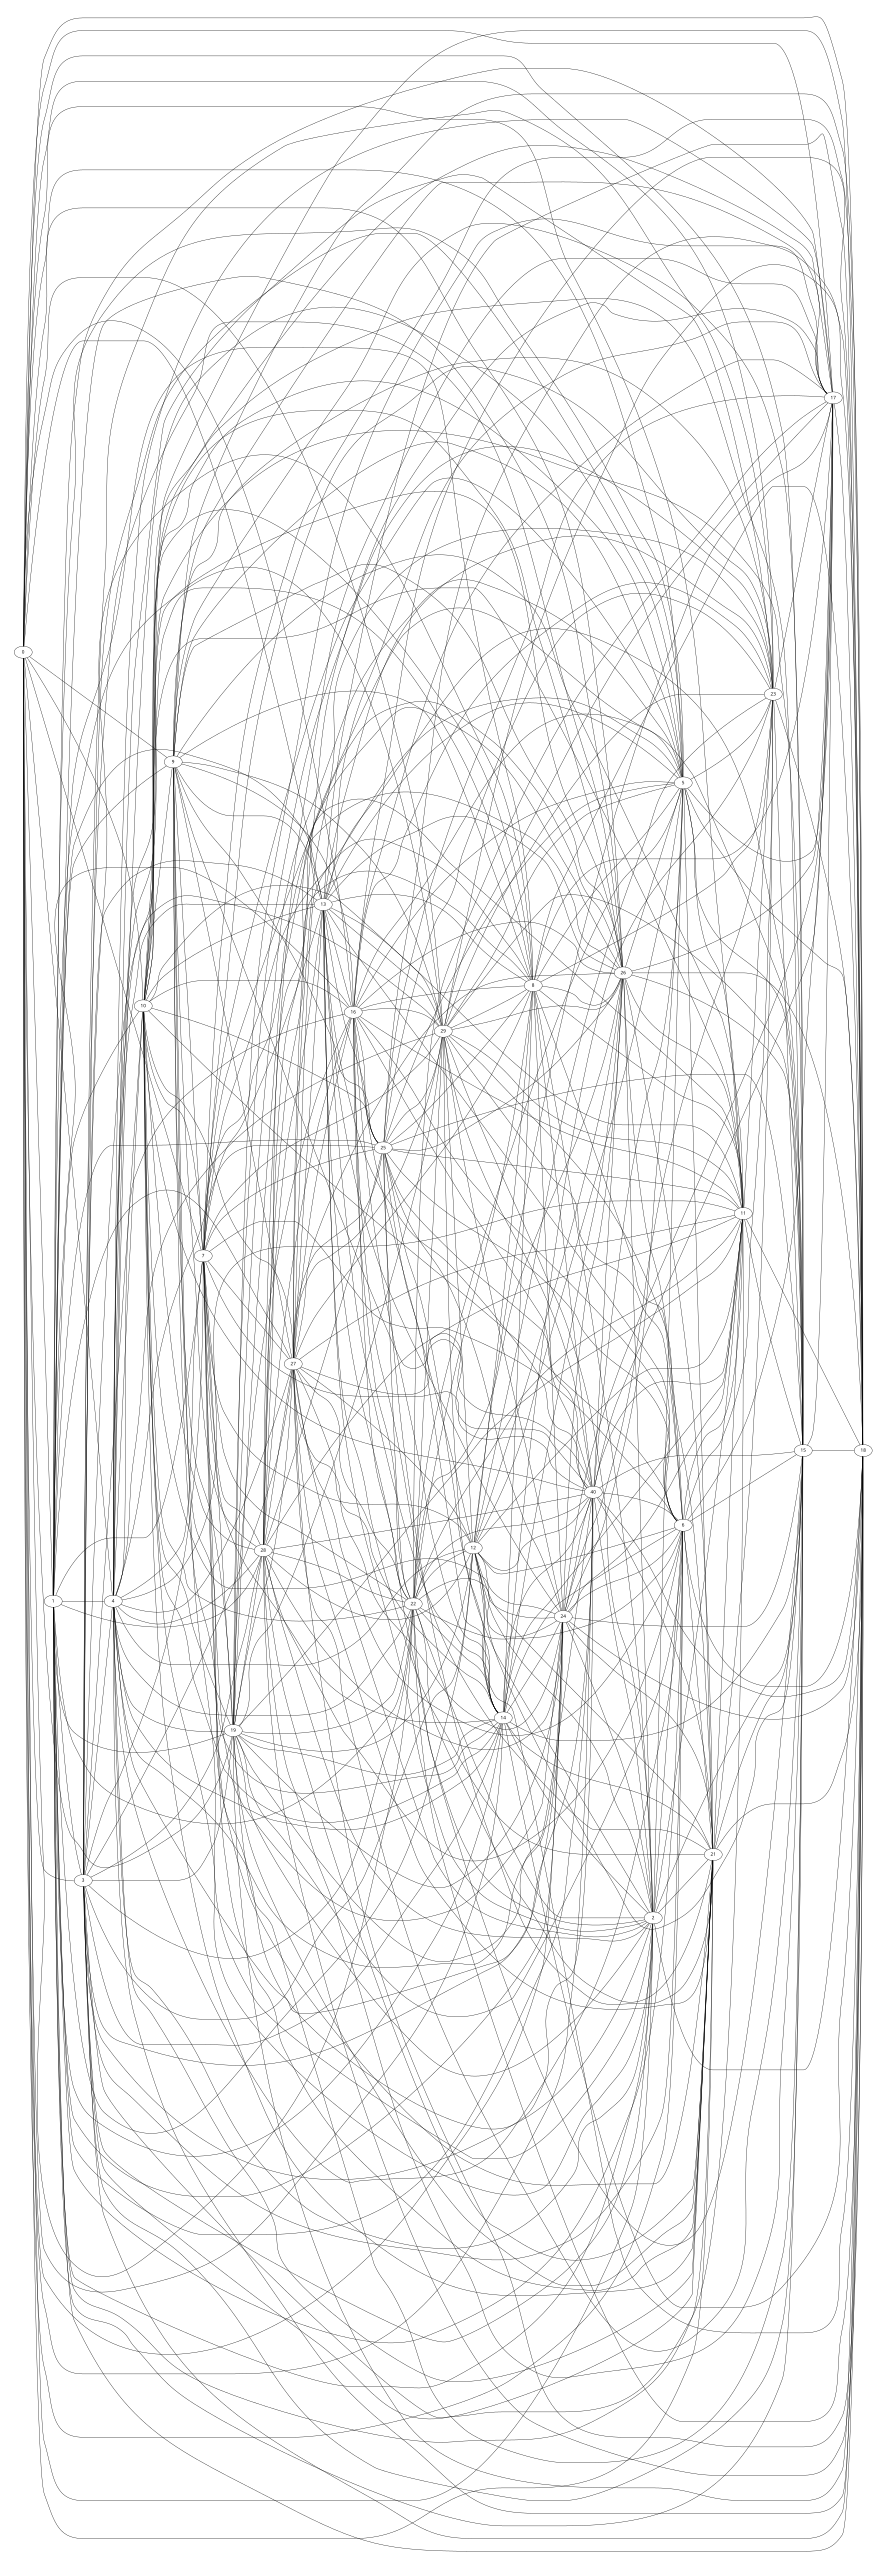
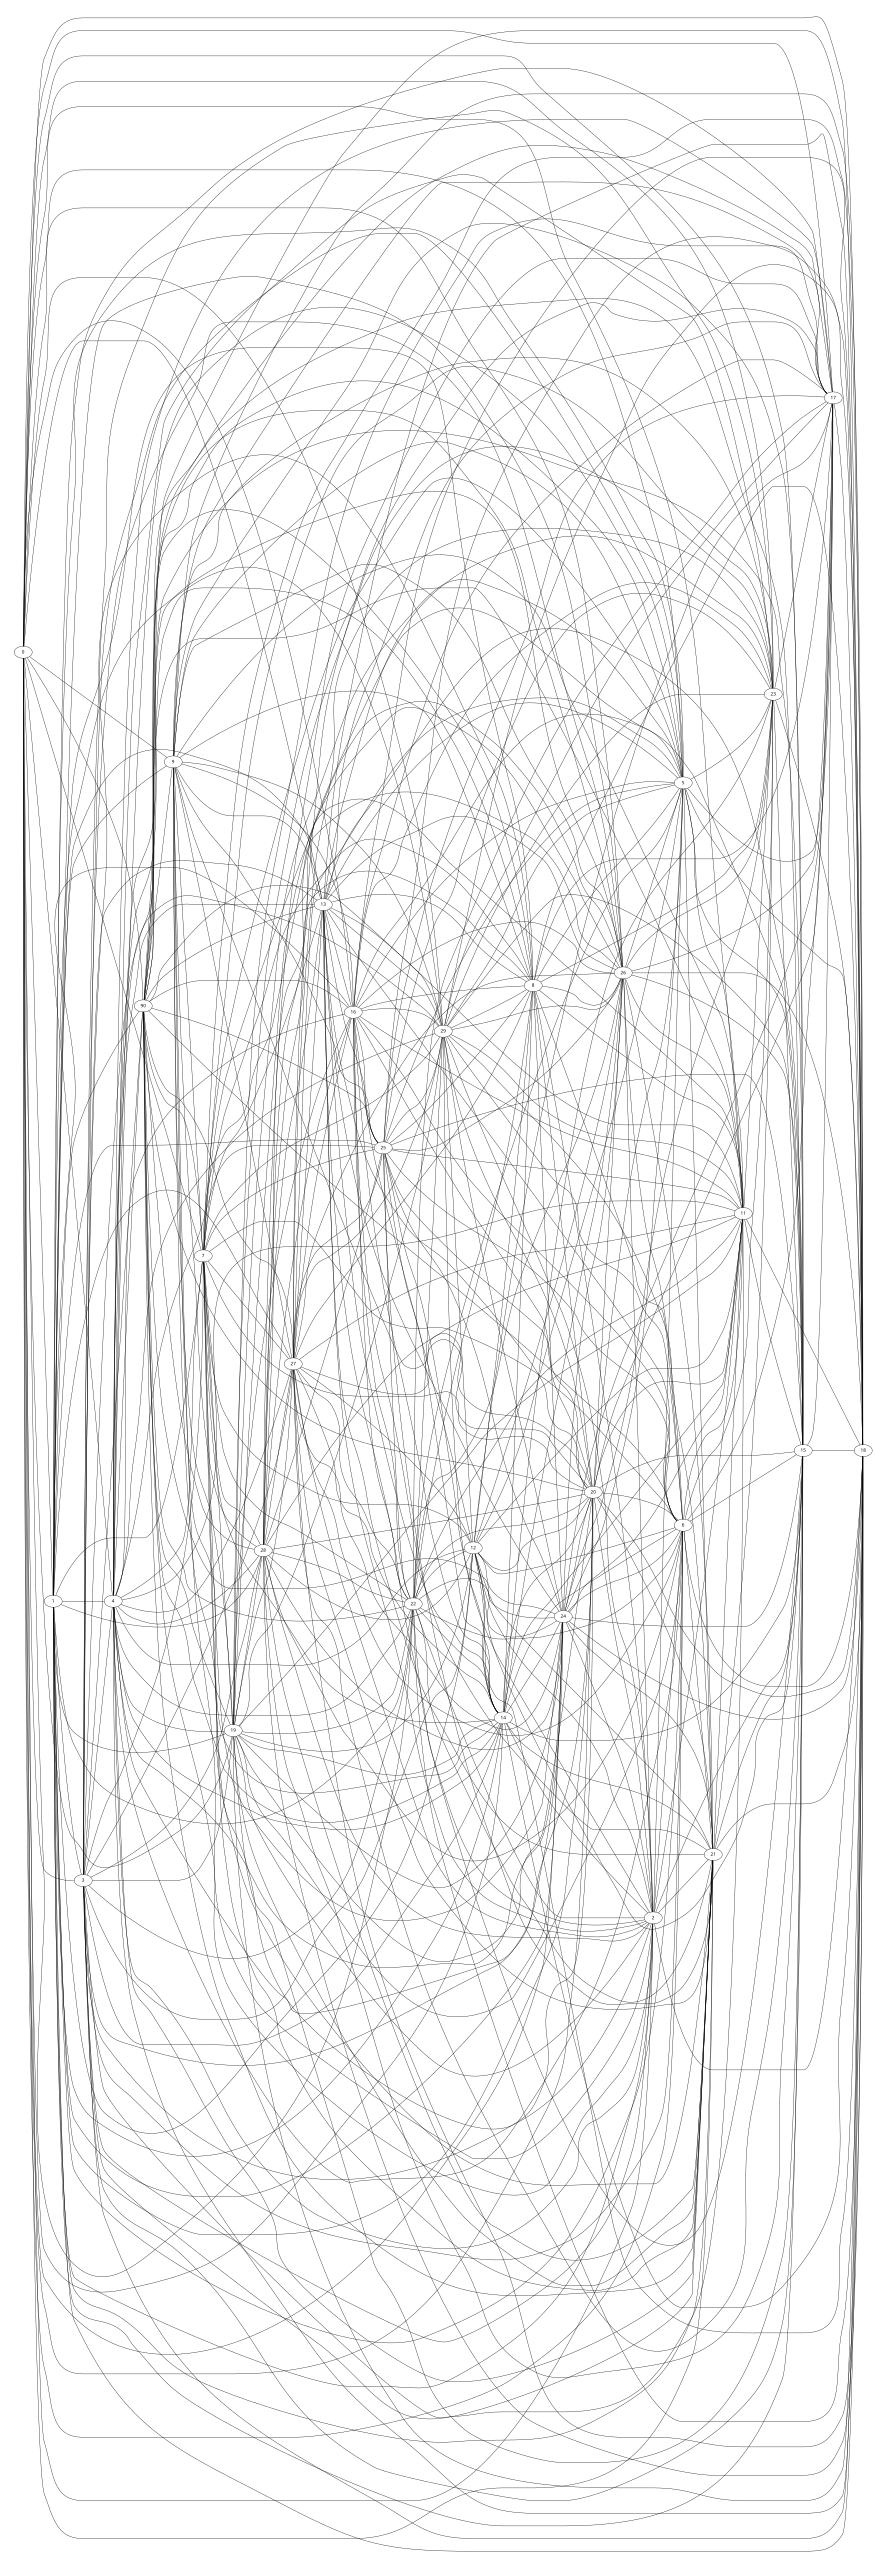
node "10": label "10" -> "90"
edge "23" -- "12": now "23" -- "26"
node "40": label "40" -> "20"
